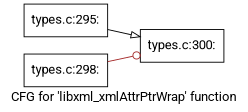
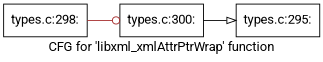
edge "types.c:295:" -> "types.c:300:": reversed
